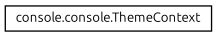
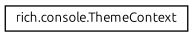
node "console.console.ThemeContext": label "console.console.ThemeContext" -> "rich.console.ThemeContext"
